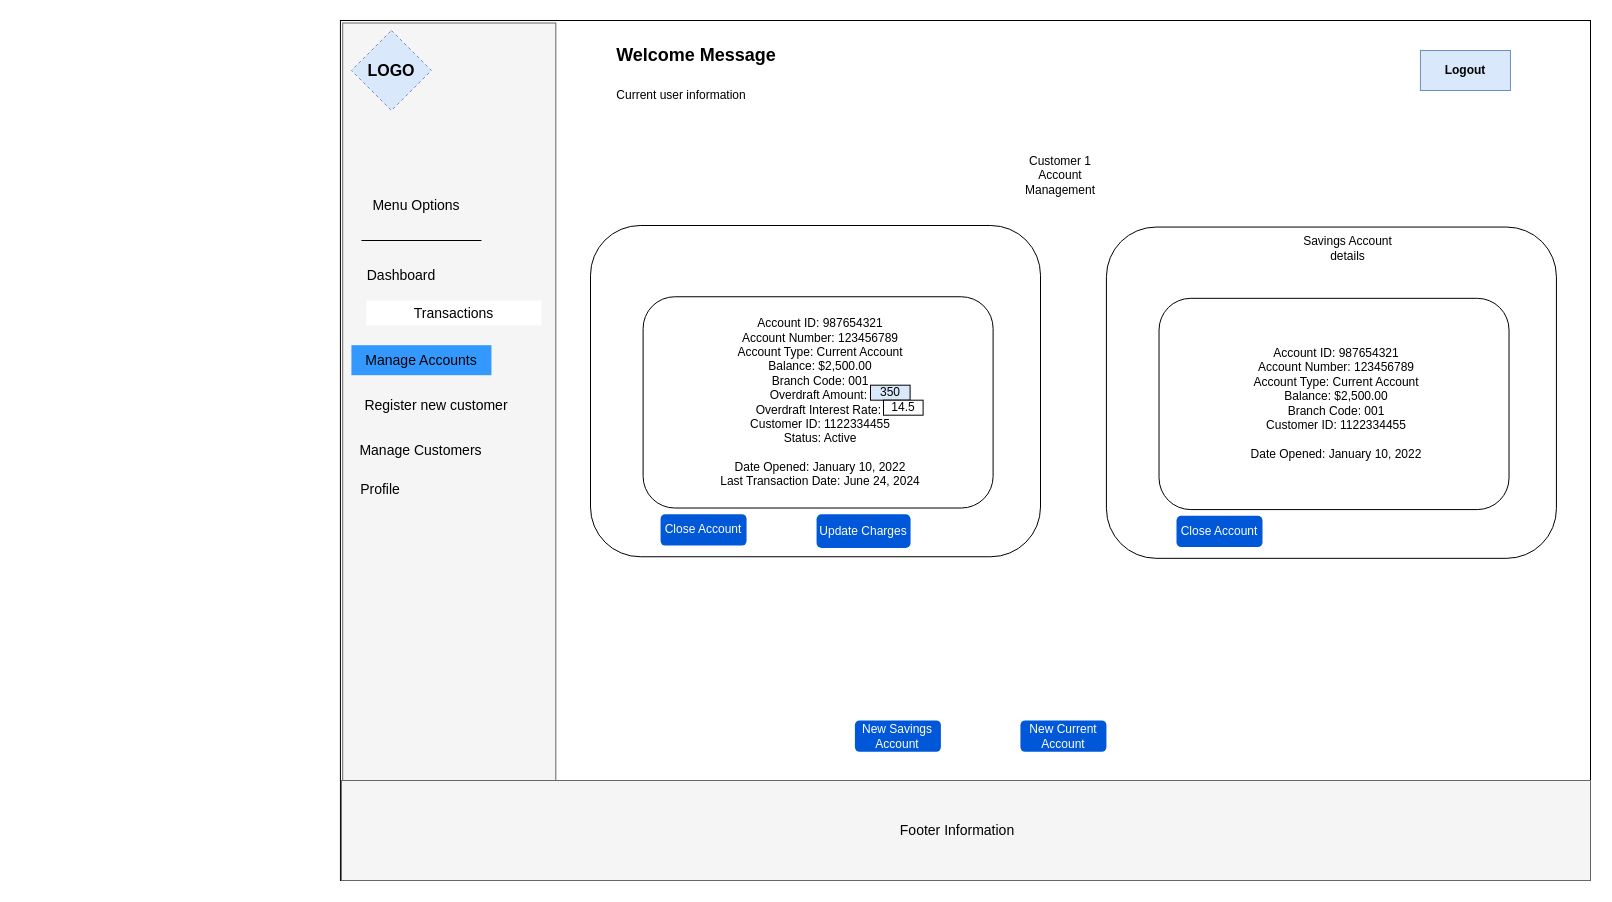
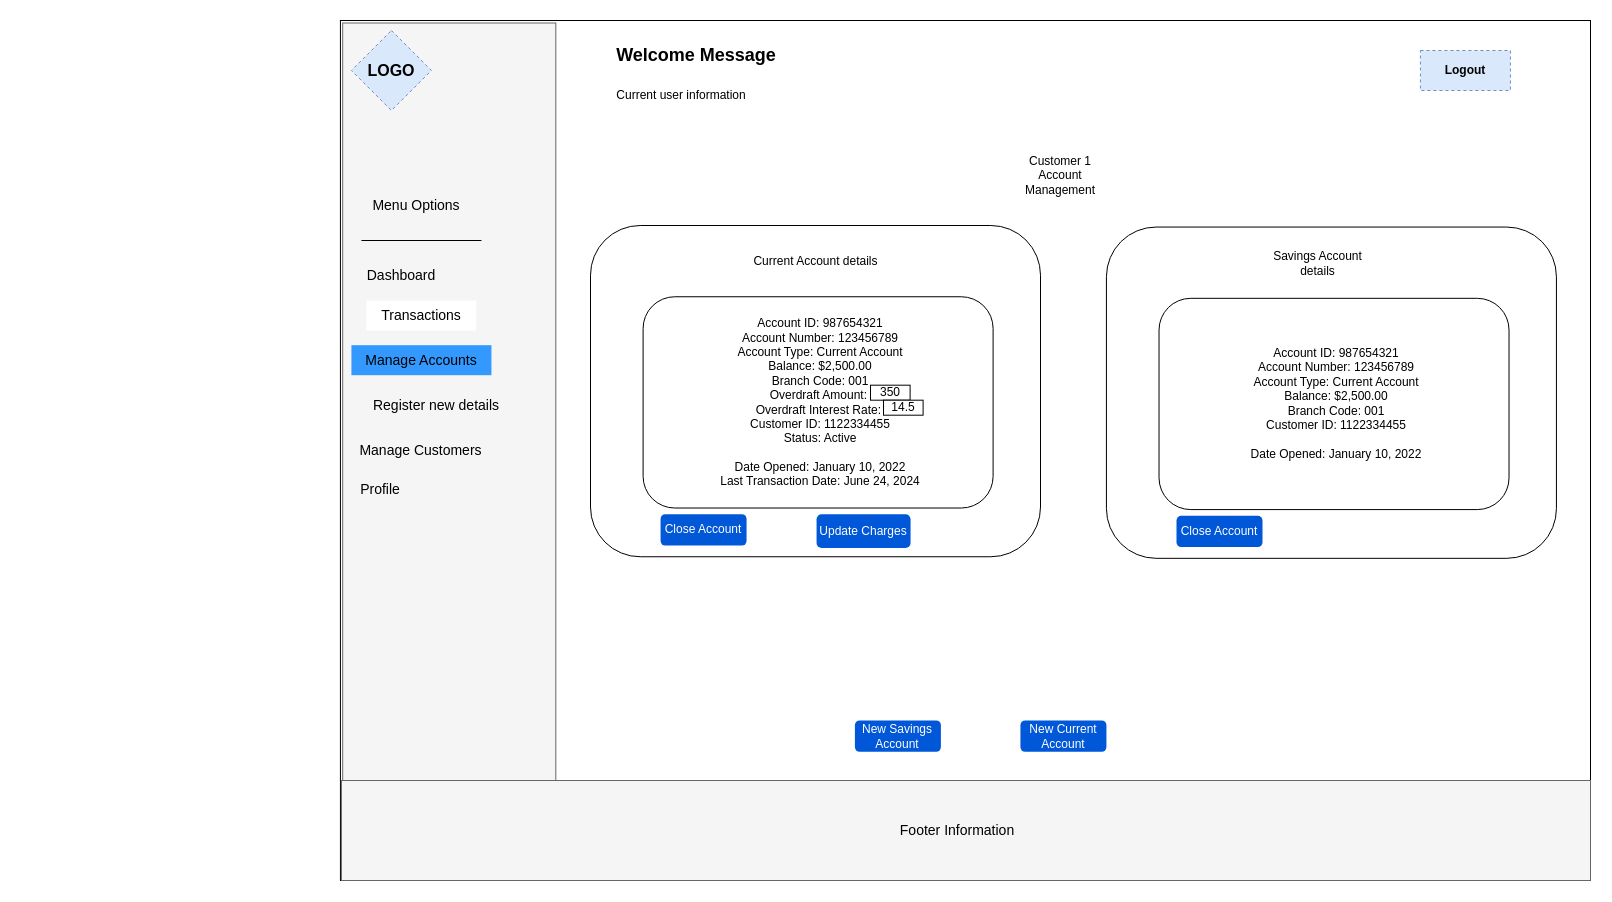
node "Logout": style solid -> dashed
node "Savings Account details": moved (1348, 248) -> (1318, 263)
node "Current Account details": added
node "Transactions": size 175x25 -> 110x30
node "350": fillcolor #dae8fc -> #ffffff
node "Register new customer": label "Register new customer" -> "Register new details"
